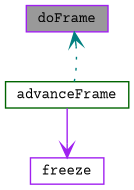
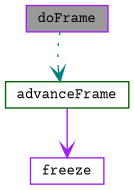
edge "advanceFrame" -> "doFrame": reversed
